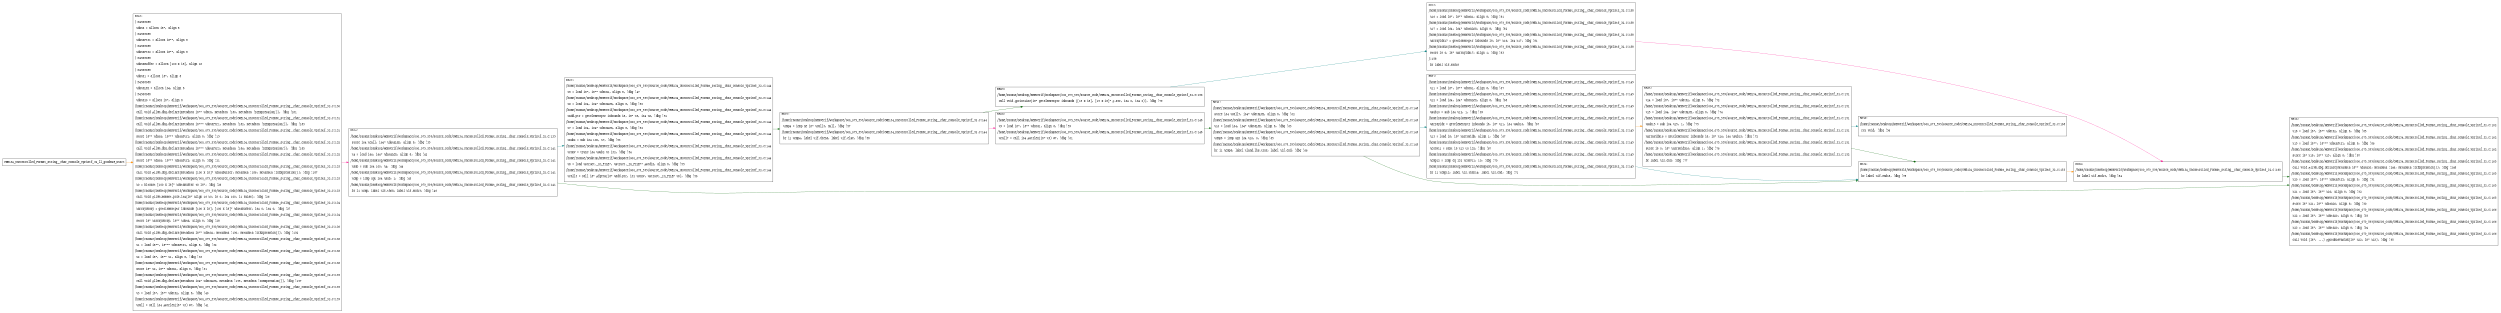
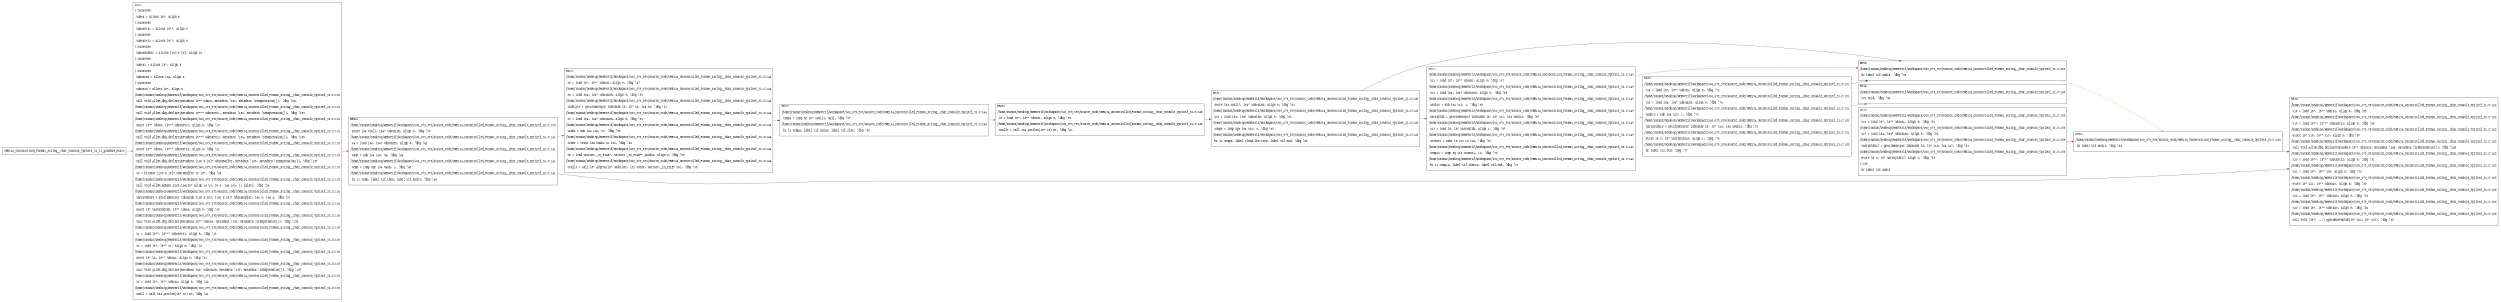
node "BB29:": removed
edge "BB31:" -> "BB32:": color teal -> deeppink
